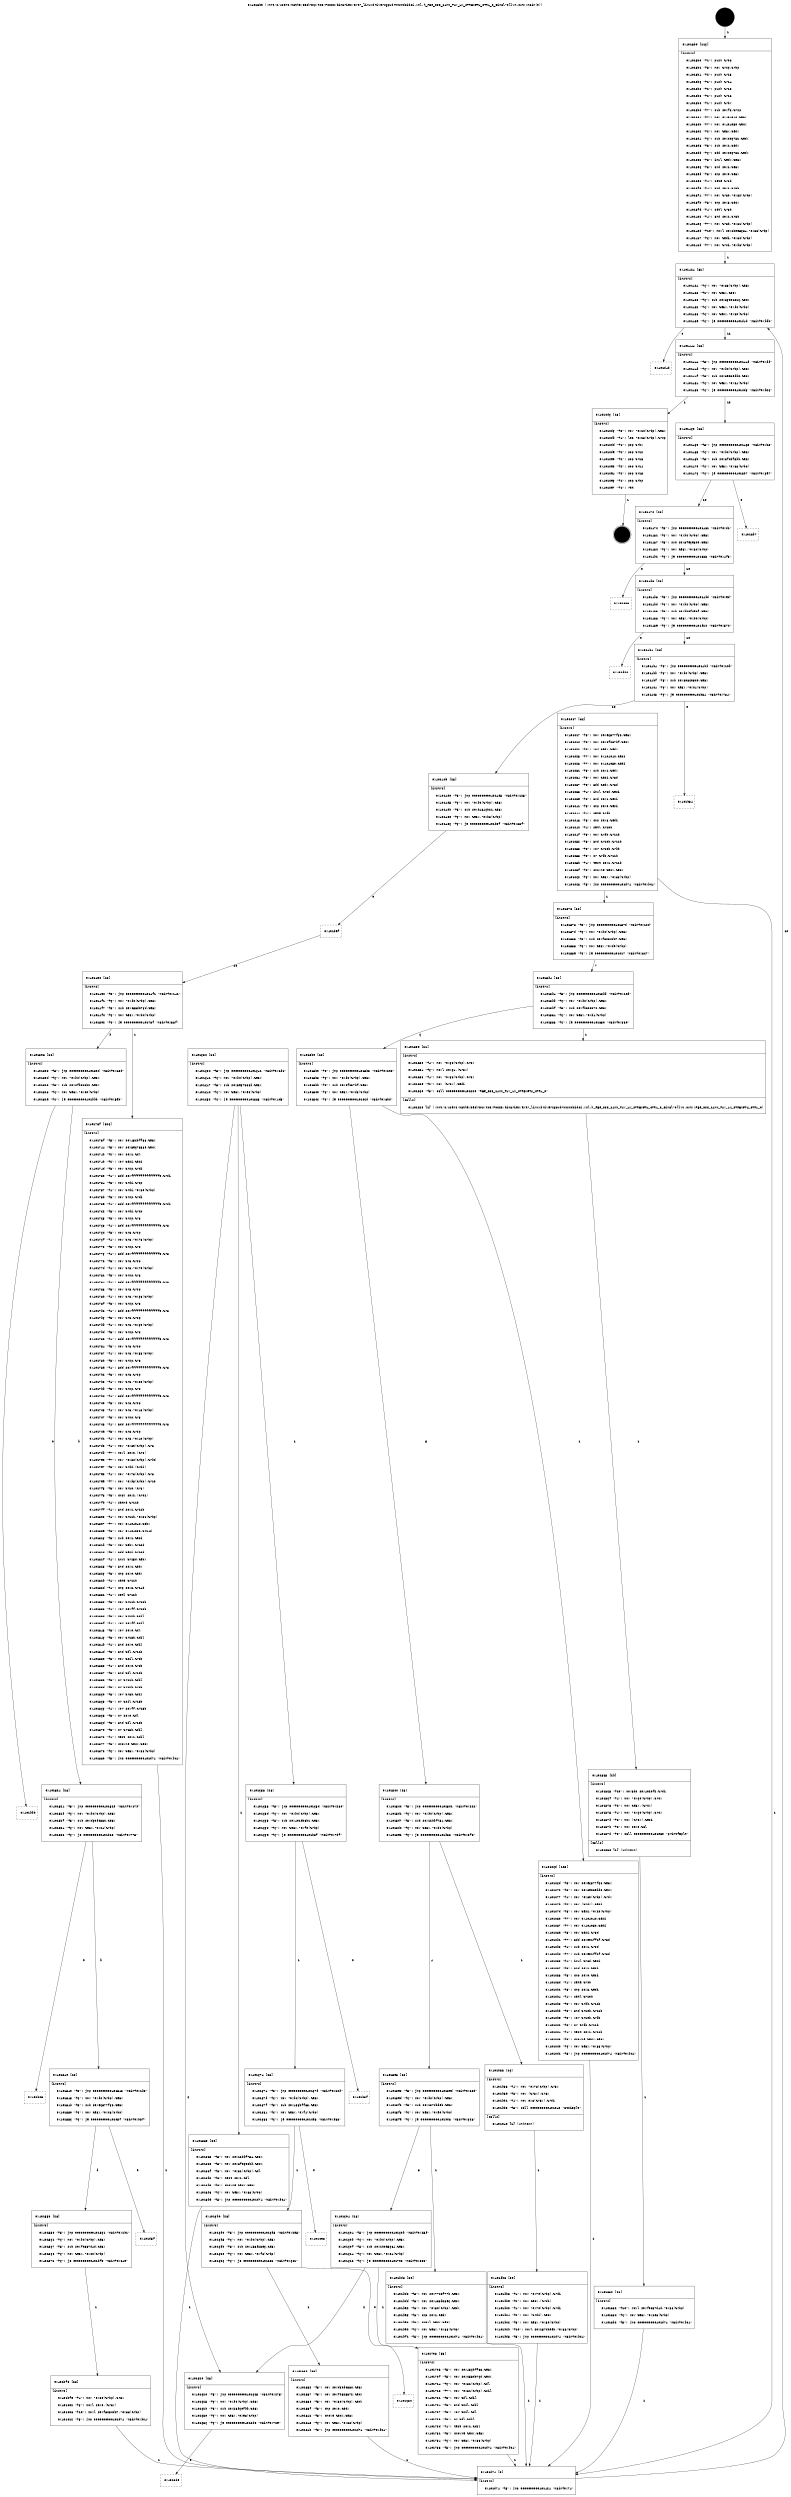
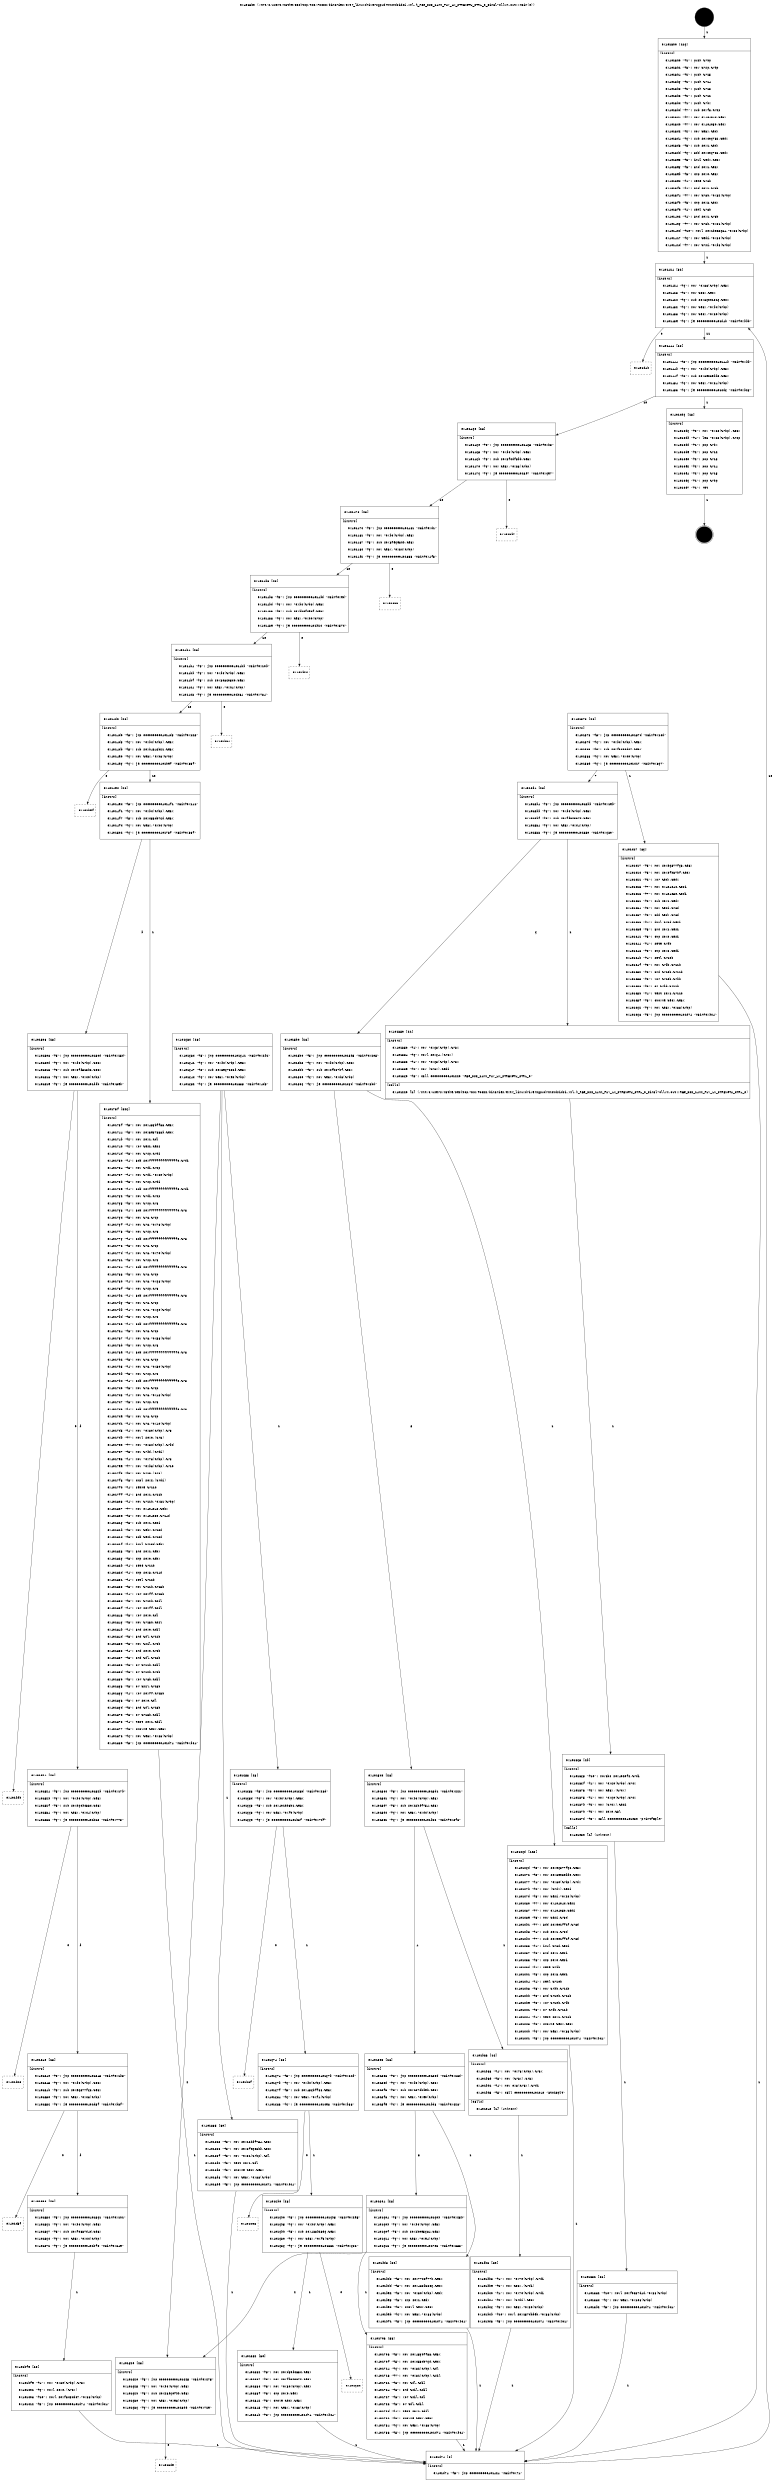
edge "0x401c17 [86]" -> "0x401578 [28]": reversed
edge "0x401bef" -> "0x4014ec [28]": now "0x4014d0 [28]" -> "0x4014ec [28]"
